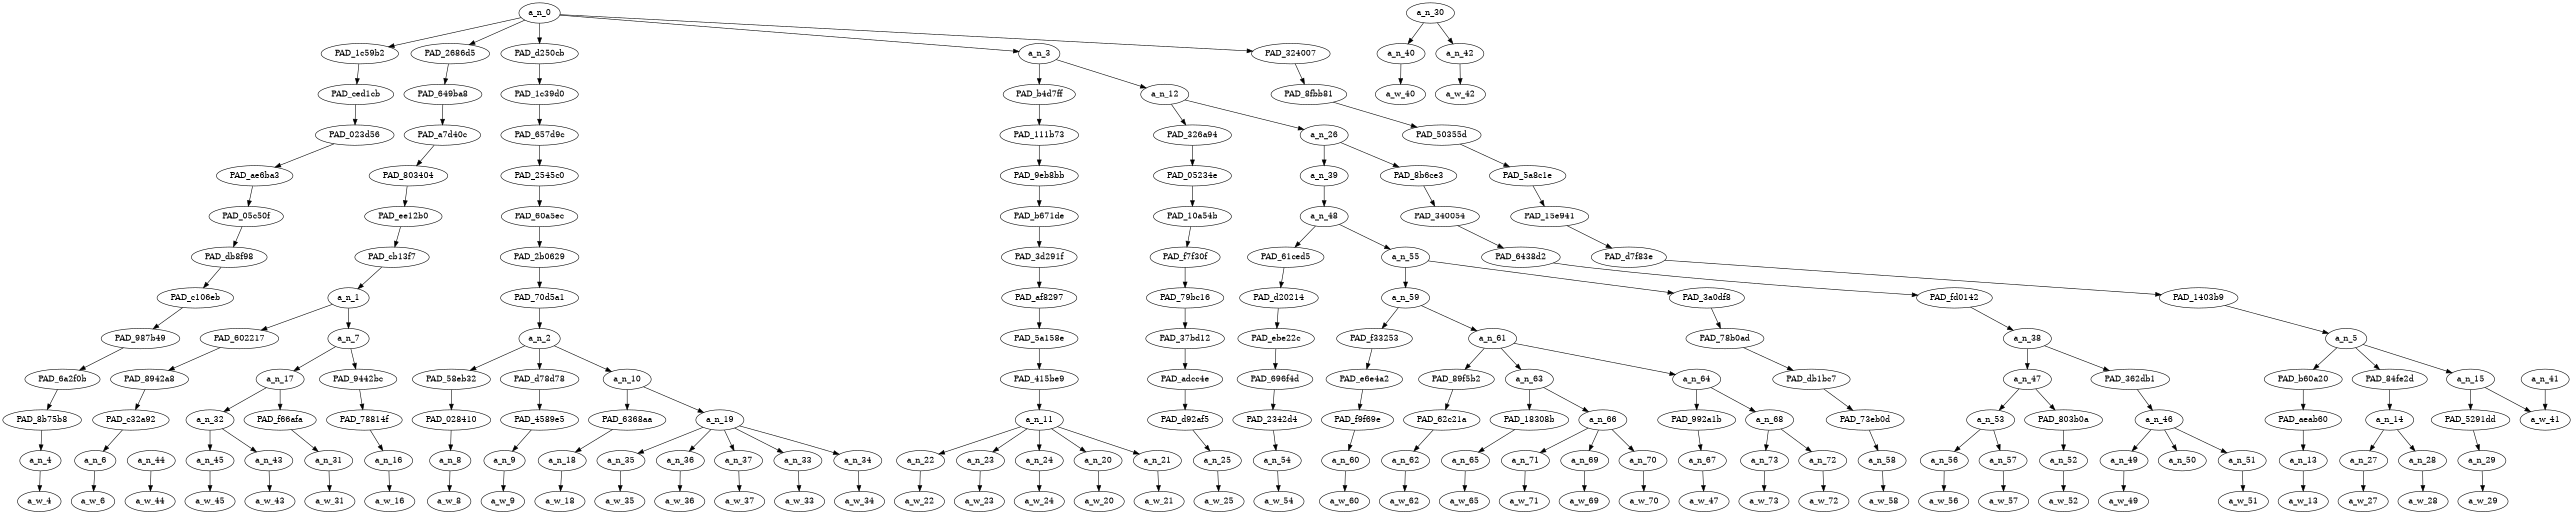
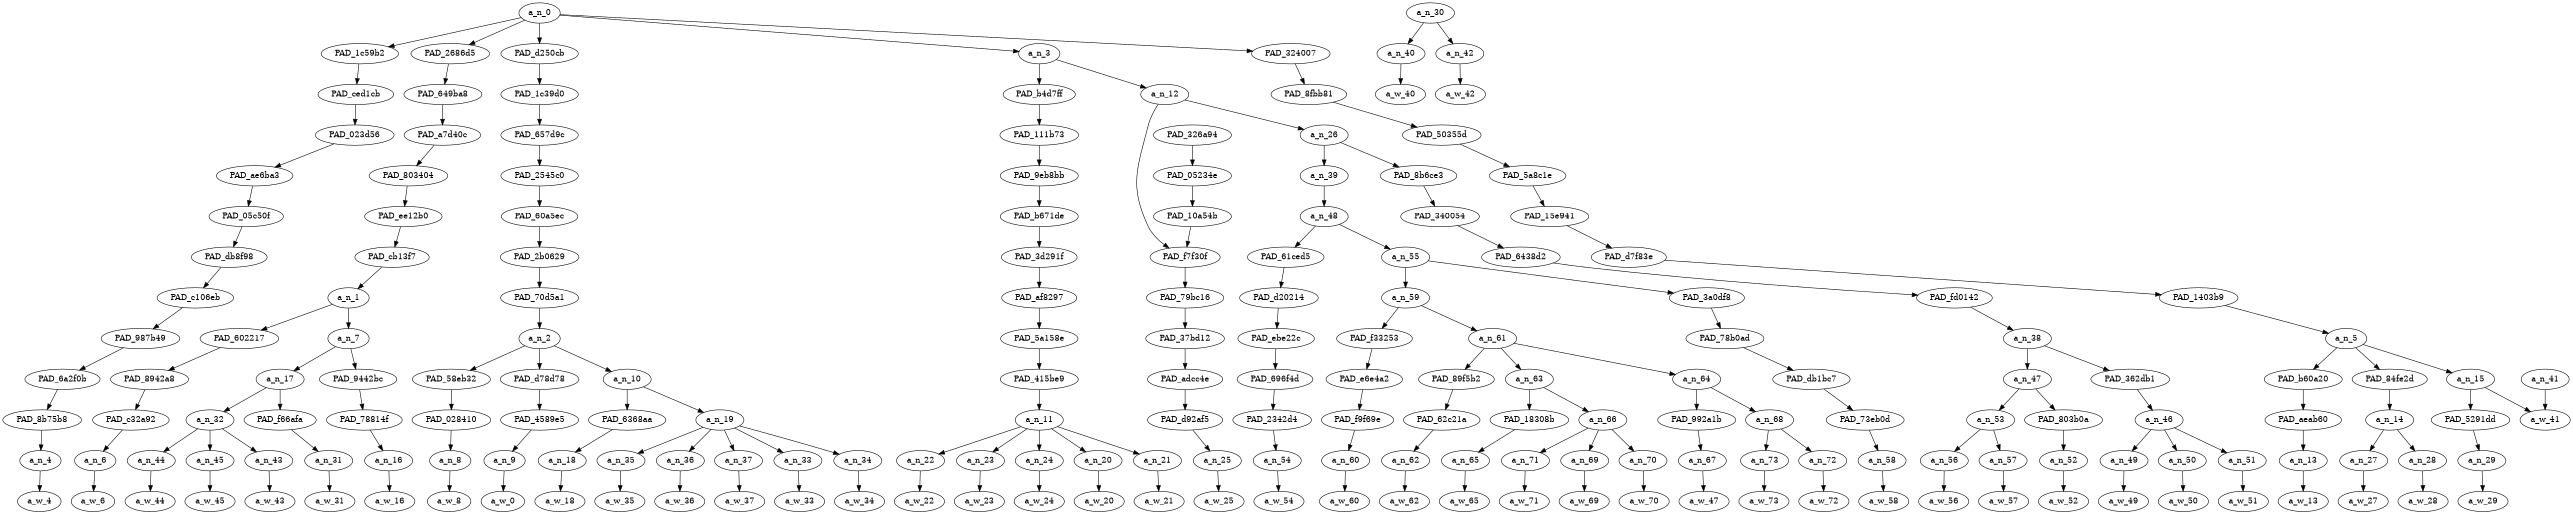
edge "a_n_12" -> "PAD_326a94": now "a_n_12" -> "PAD_f7f30f"
edge "a_n_32" -> "a_n_44": added
node "a_w_9": label "a_w_9" -> "a_w_0"
node "a_w_50": added
